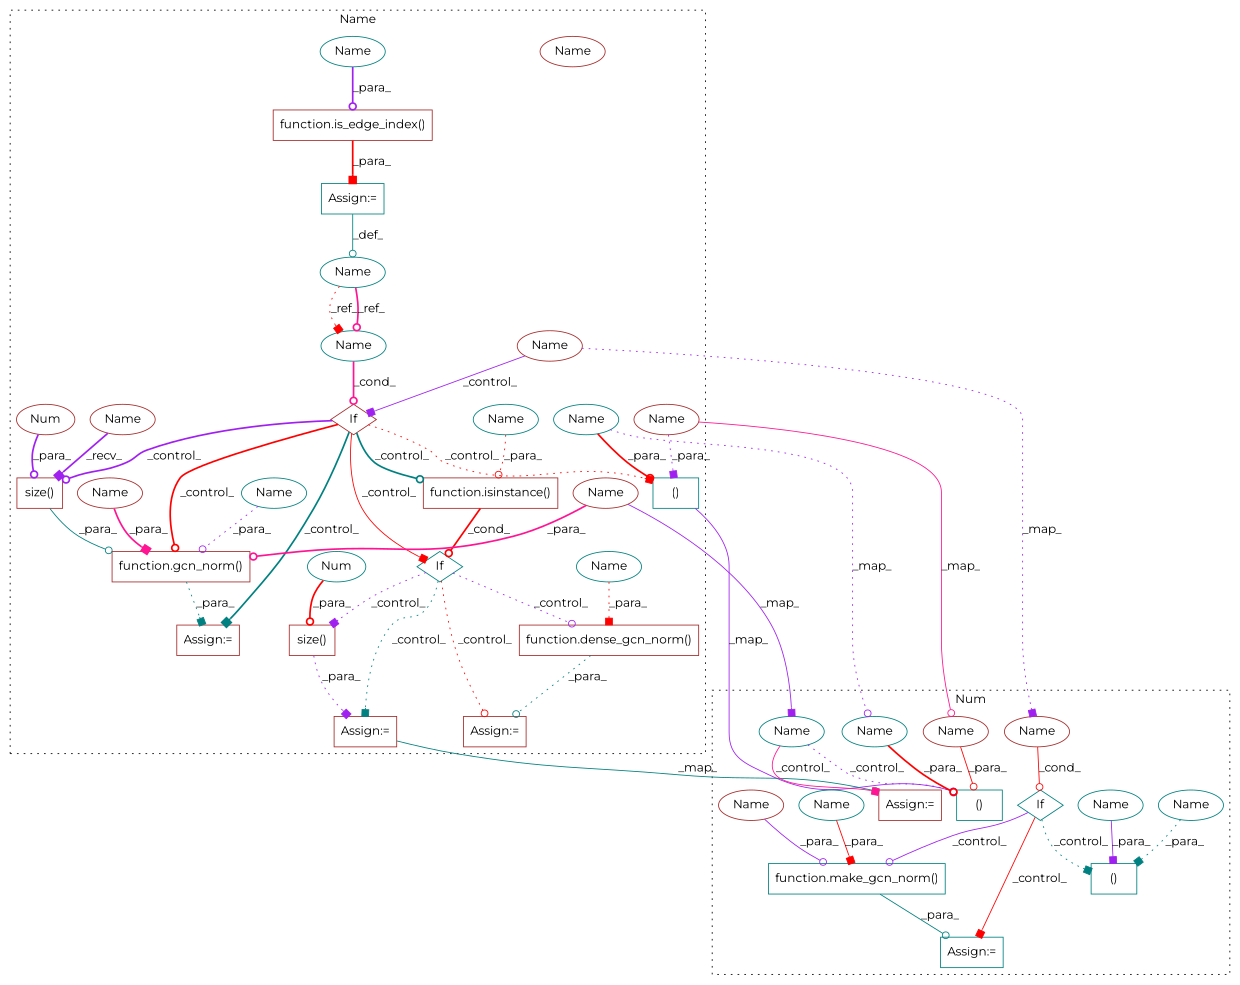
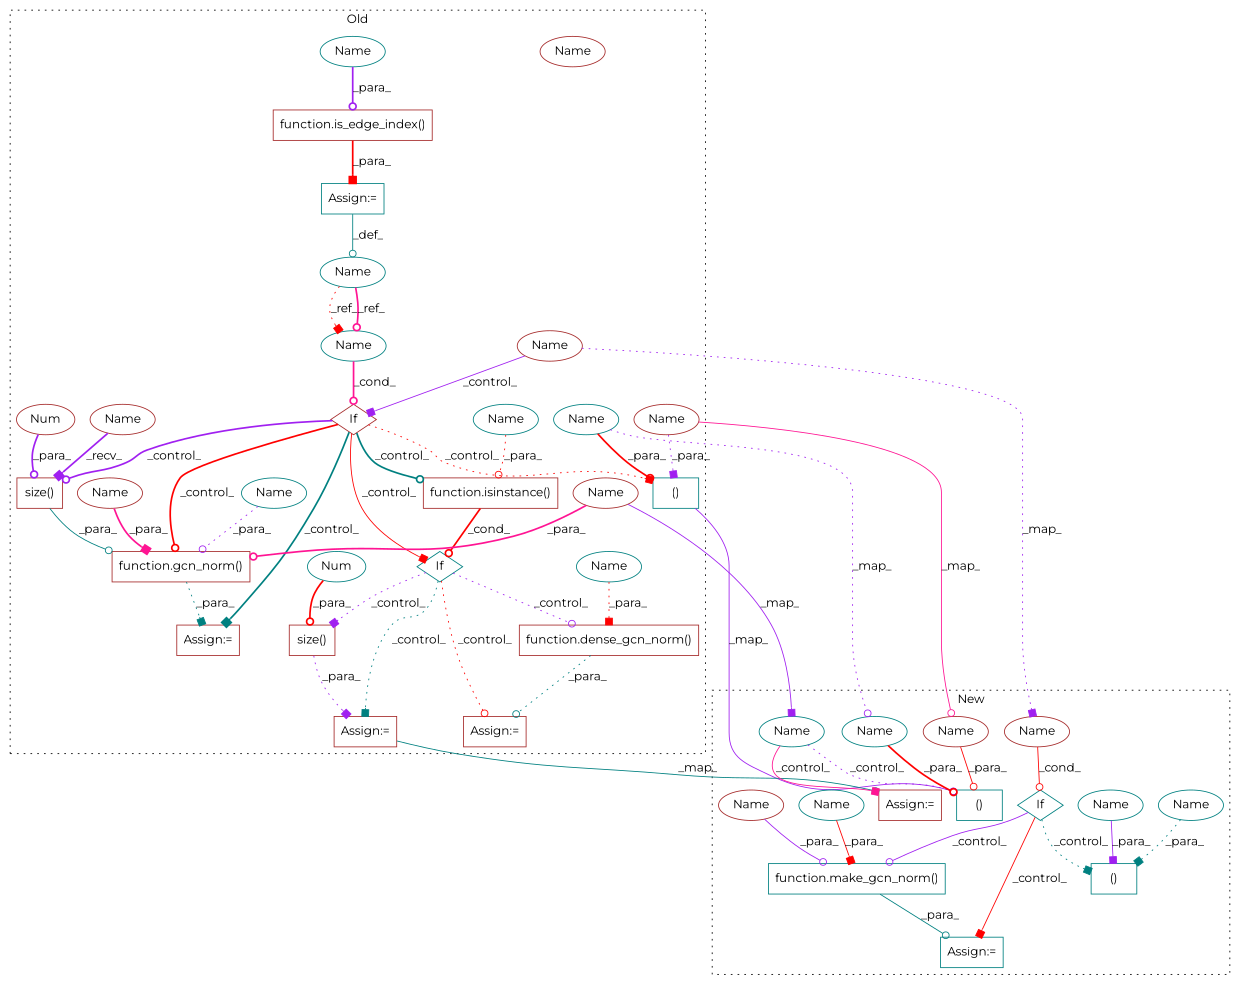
cluster "Name": label "Name" -> "Old"
cluster "Num": label "Num" -> "New"
